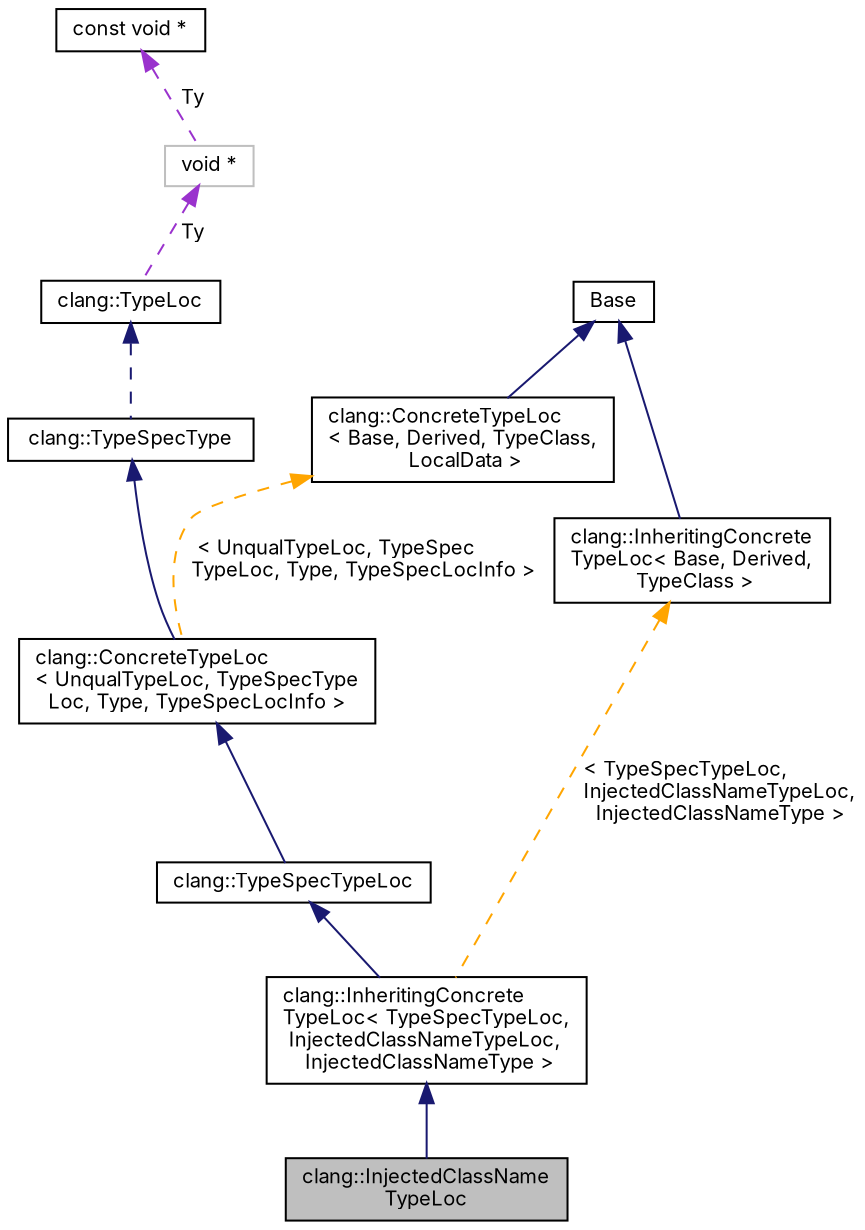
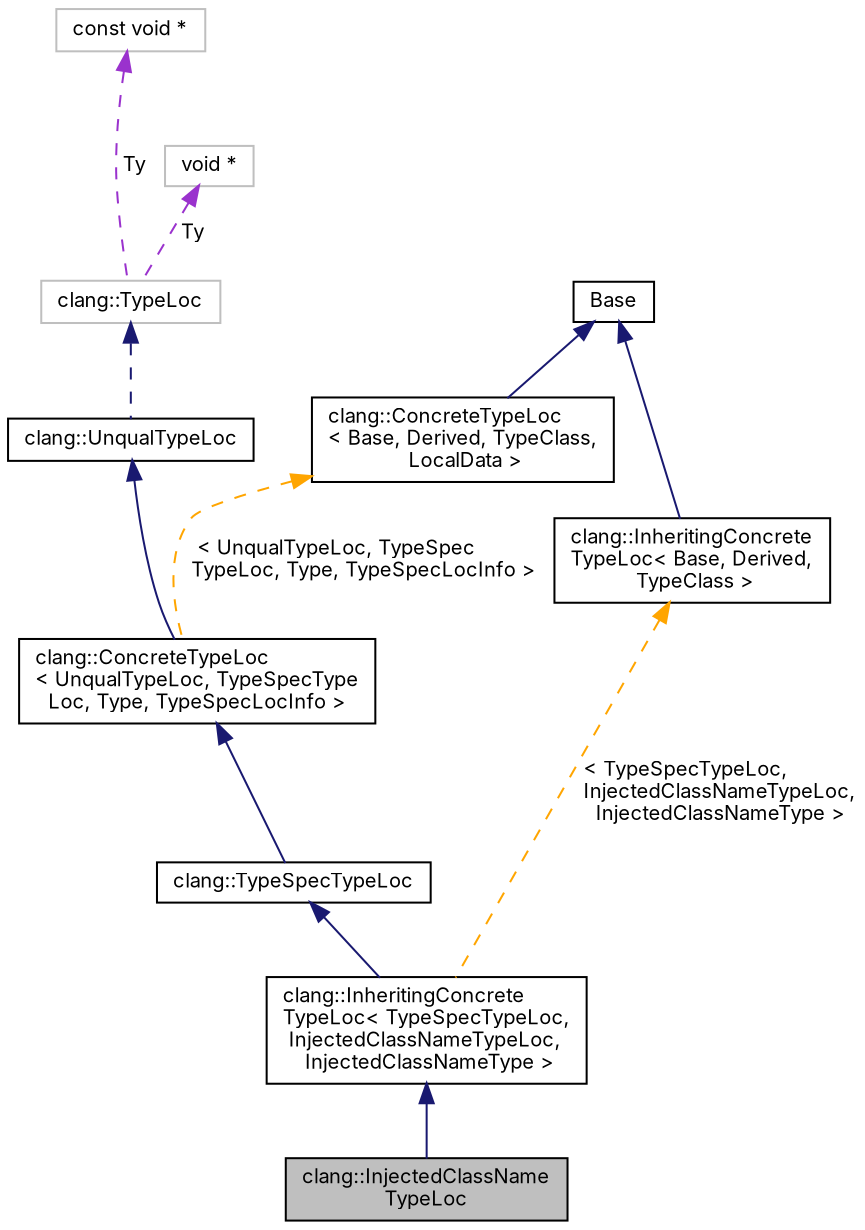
node "const void *": color black -> grey75
edge "void *" -> "const void *": now "clang::TypeLoc" -> "const void *"
node "clang::TypeLoc": color black -> grey75
node "clang::TypeSpecType": label "clang::TypeSpecType" -> "clang::UnqualTypeLoc"
